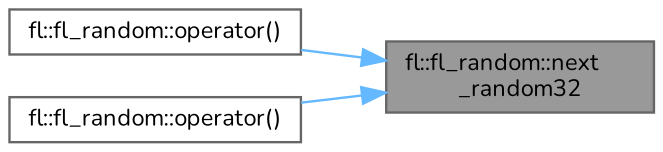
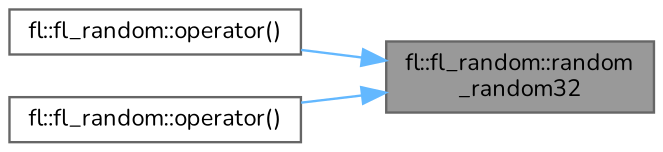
node "fl::fl_random::next _random32": label "fl::fl_random::next _random32" -> "fl::fl_random::random _random32"
